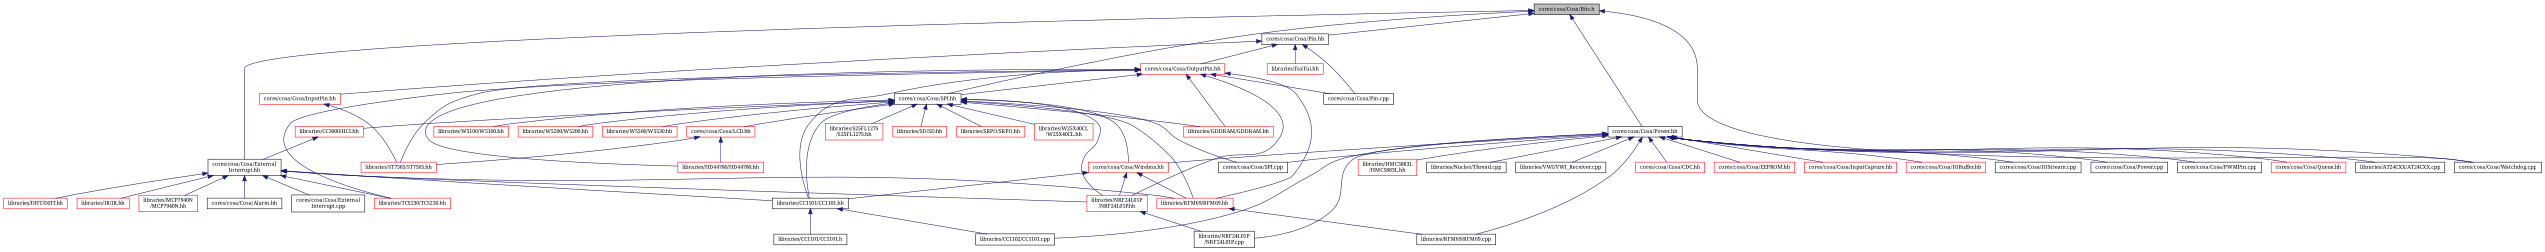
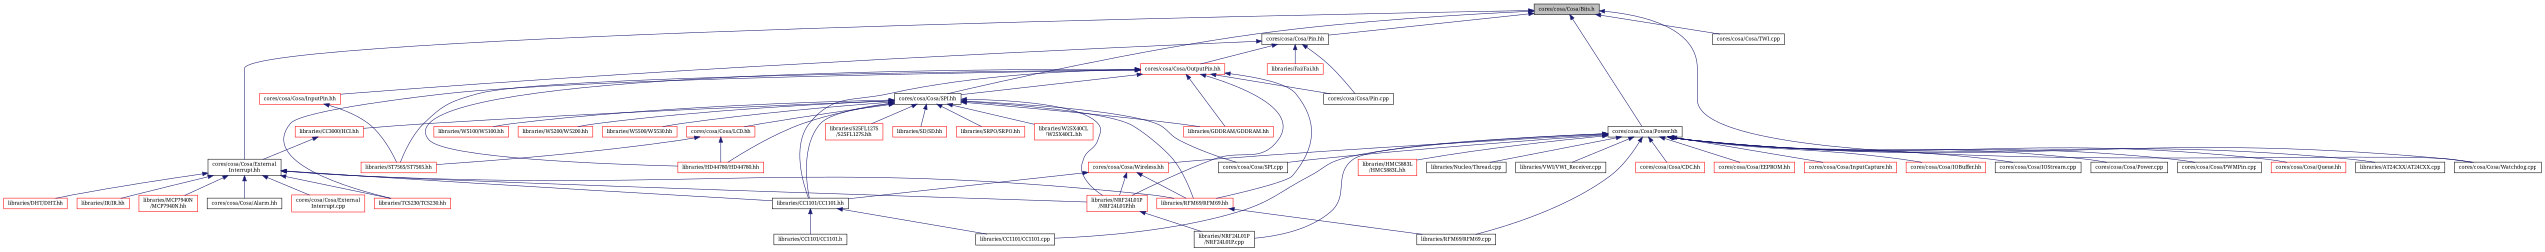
node "cores/cosa/Cosa/TWI.cpp": added
edge "cores/cosa/Cosa/Wireless.hh" -> "cores/cosa/Cosa/SPI.hh": now "libraries/HD44780/HD44780.hh" -> "cores/cosa/Cosa/SPI.hh"
node "cores/cosa/Cosa/External Interrupt.cpp": color black -> red
node "libraries/CC1102/CC1101.cpp": label "libraries/CC1102/CC1101.cpp" -> "libraries/CC1101/CC1101.cpp"
